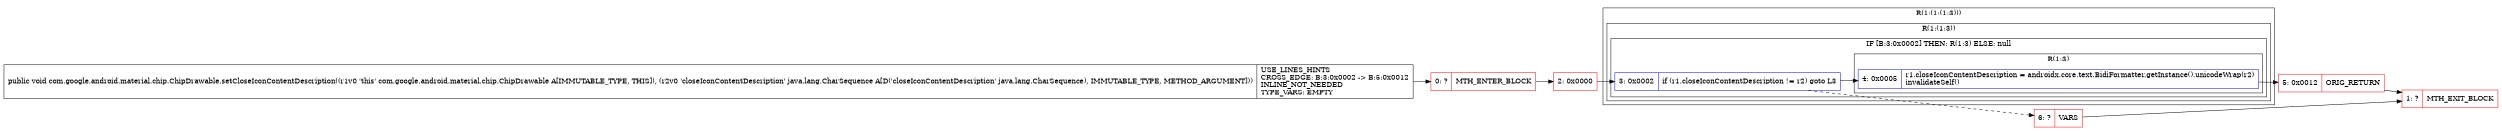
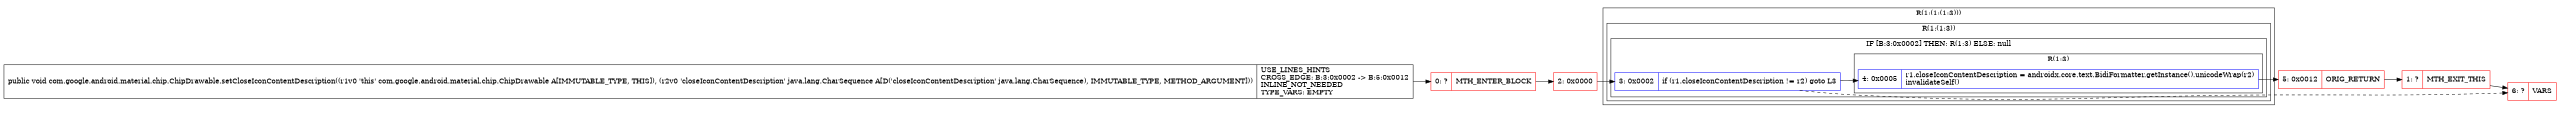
node "1: ?": text "MTH_EXIT_BLOCK" -> "MTH_EXIT_THIS"
edge "6: ?" -> "1: ?": reversed
